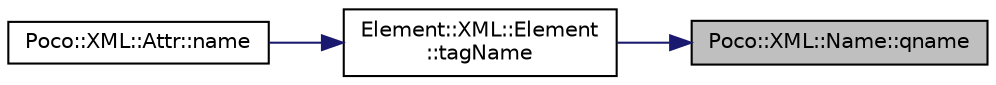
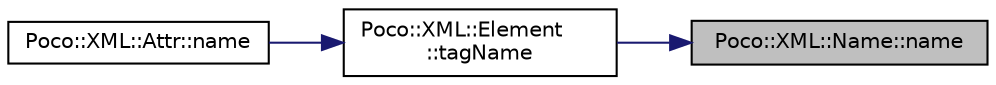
node "Element::XML::Element ::tagName": label "Element::XML::Element ::tagName" -> "Poco::XML::Element ::tagName"
node "Poco::XML::Name::qname": label "Poco::XML::Name::qname" -> "Poco::XML::Name::name"
